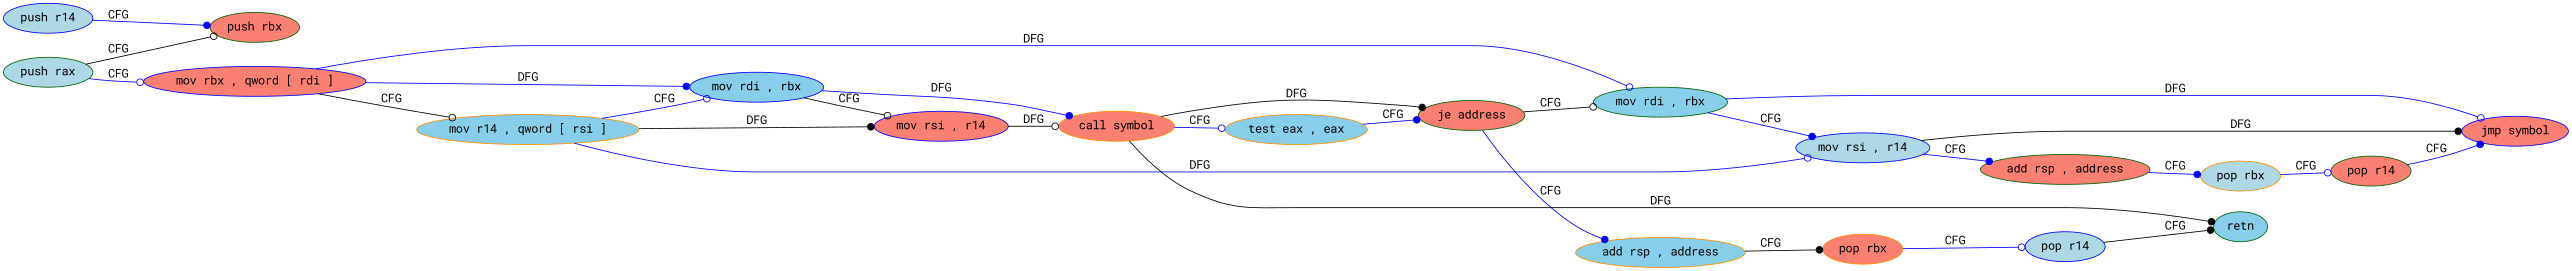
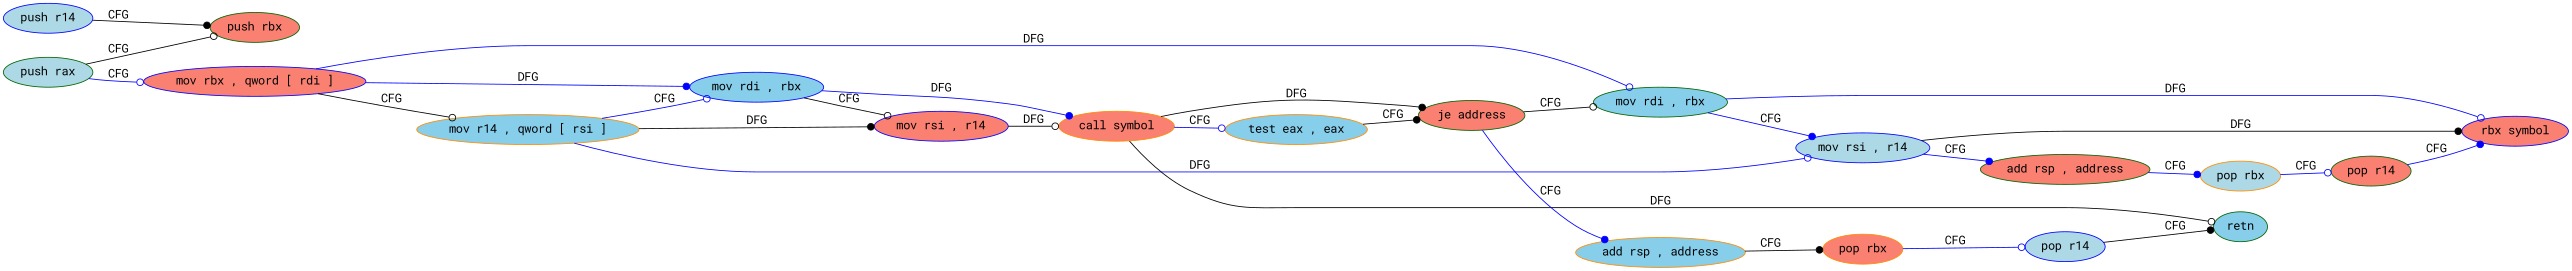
edge "push r14" -> "push rbx": color blue -> black
edge "test eax , eax" -> "je address": color blue -> black
node "jmp symbol": label "jmp symbol" -> "rbx symbol"
edge "call symbol" -> "retn": arrowhead dot -> odot
